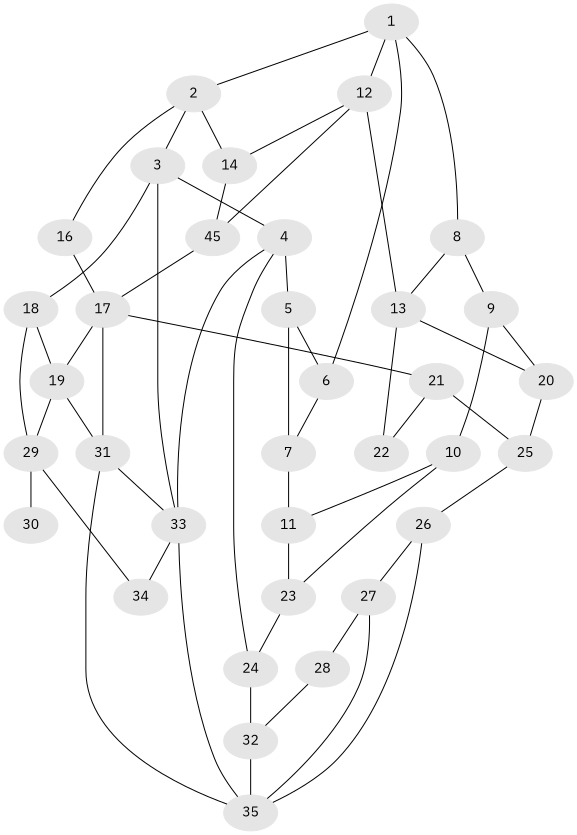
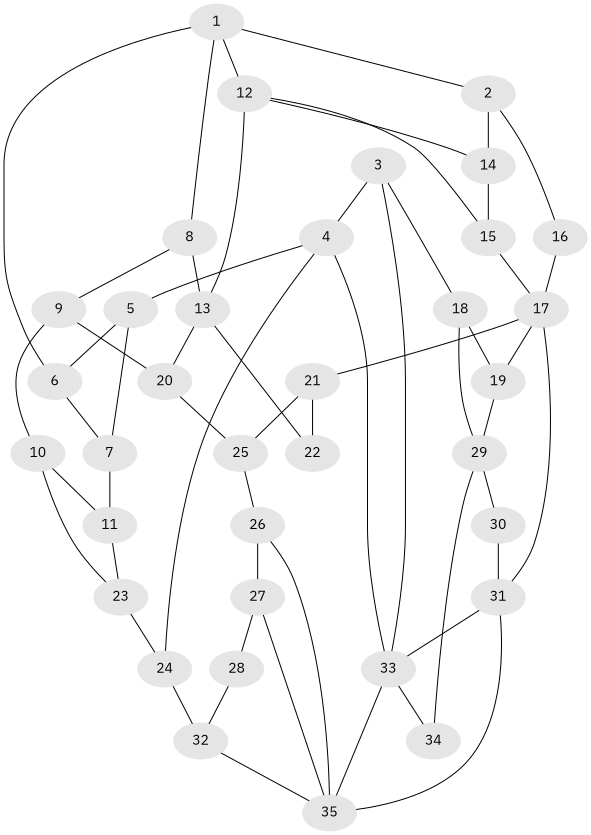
edge "2" -- "3": removed
node "45": label "45" -> "15"
edge "19" -- "31": now "30" -- "31"
